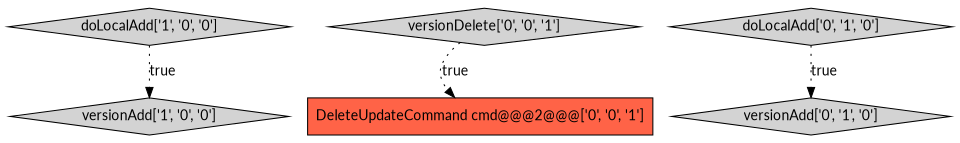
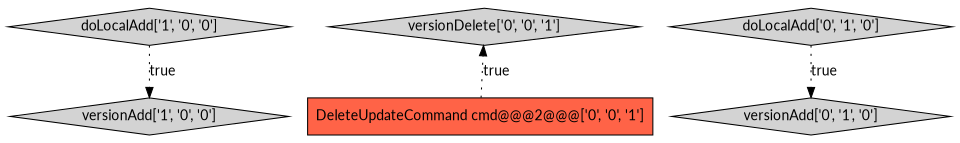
edge "versionDelete['0', '0', '1']" -> "DeleteUpdateCommand cmd@@@2@@@['0', '0', '1']": reversed
